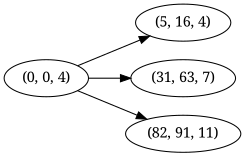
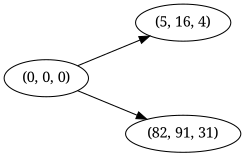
node "(0, 0, 4)": label "(0, 0, 4)" -> "(0, 0, 0)"
node "(31, 63, 7)": removed
node "(82, 91, 11)": label "(82, 91, 11)" -> "(82, 91, 31)"
